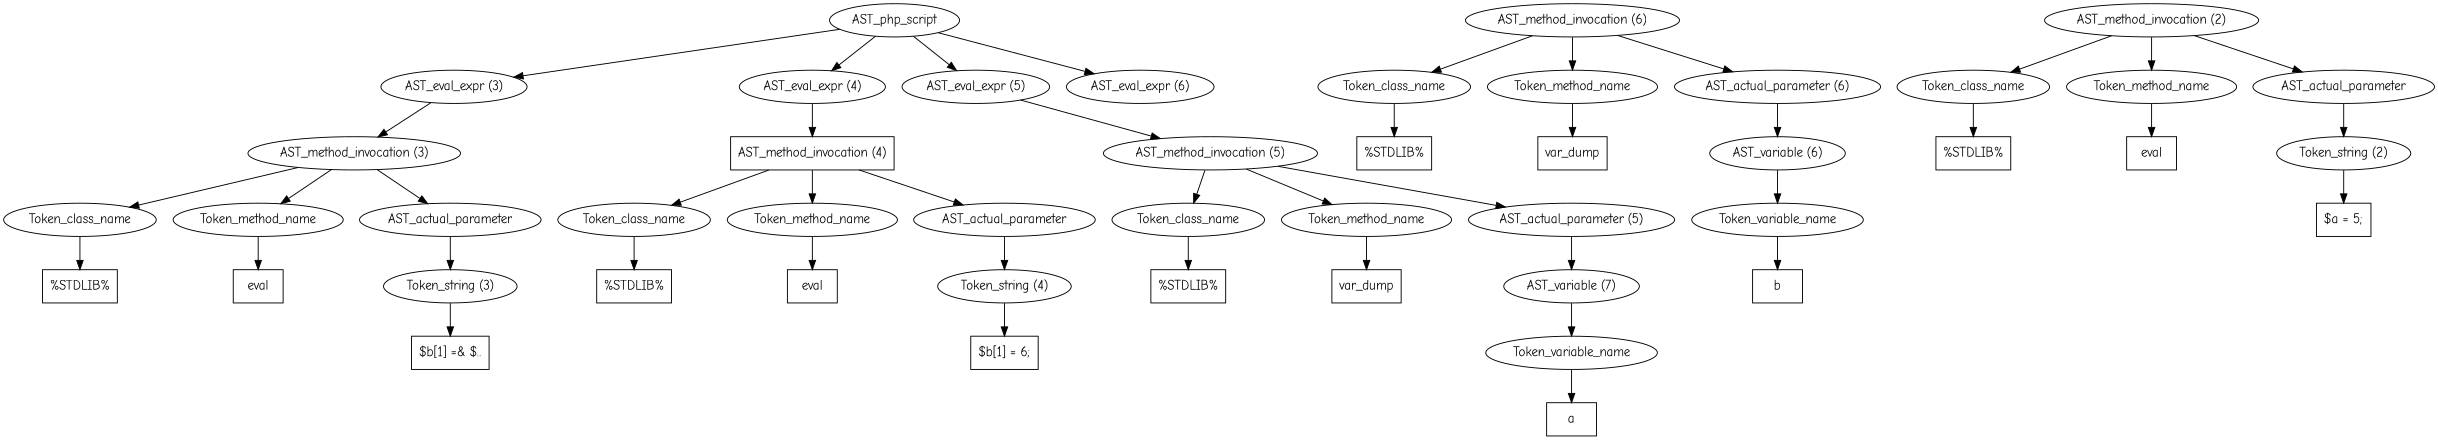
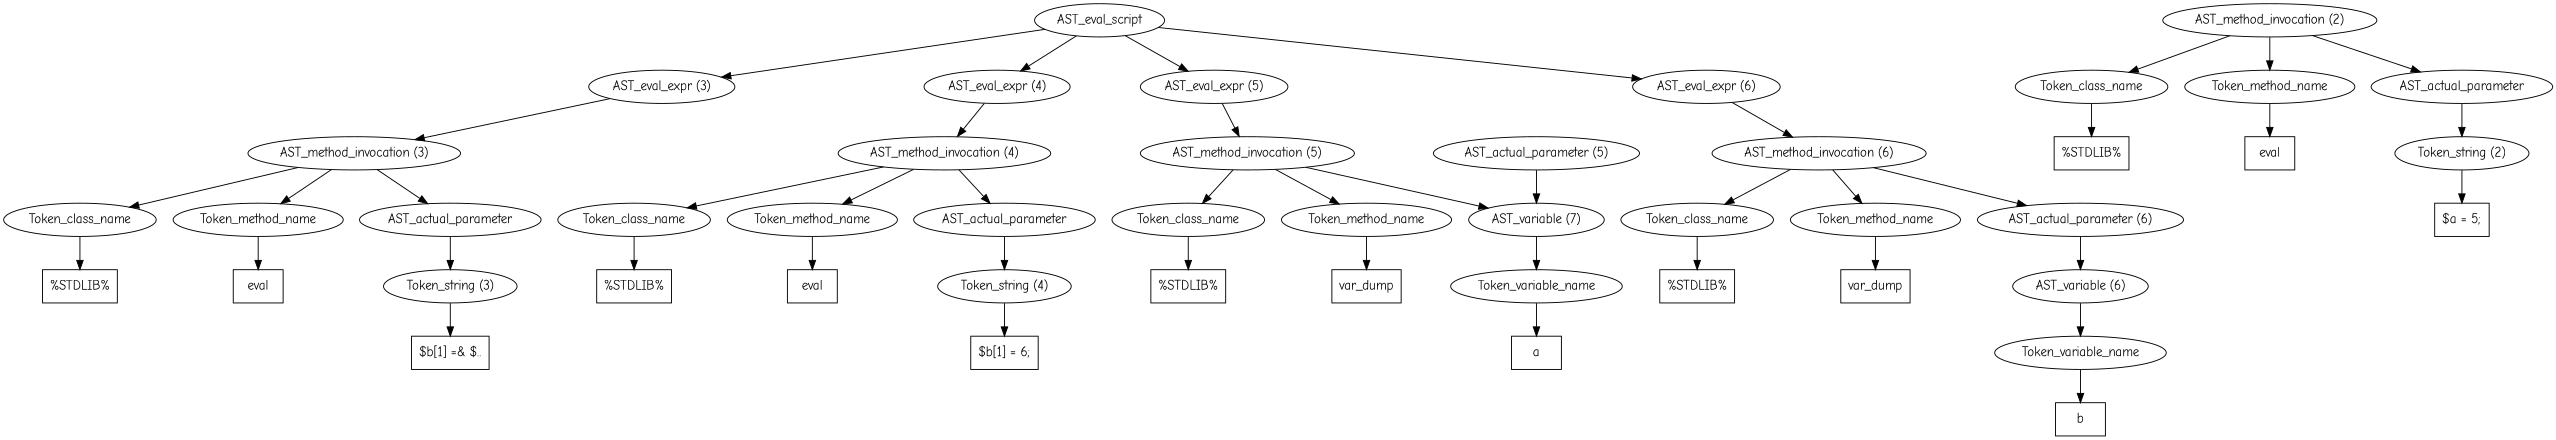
node "AST_php_script": label "AST_php_script" -> "AST_eval_script"
edge "AST_eval_expr (6)" -> "AST_method_invocation (6)": added
node "AST_method_invocation (4)": shape box -> ellipse
edge "AST_method_invocation (5)" -> "AST_actual_parameter (5)": now "AST_method_invocation (5)" -> "AST_variable (7)"
